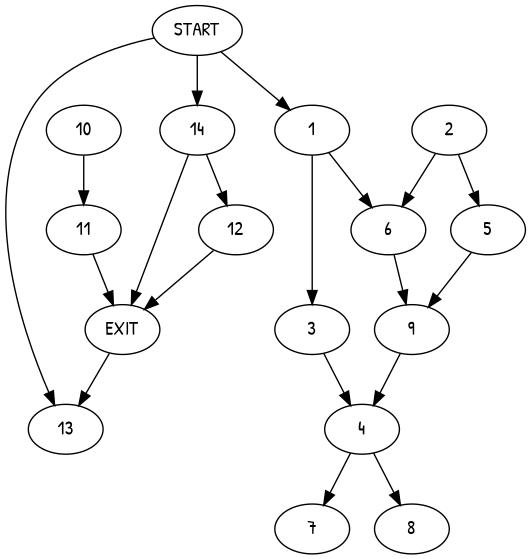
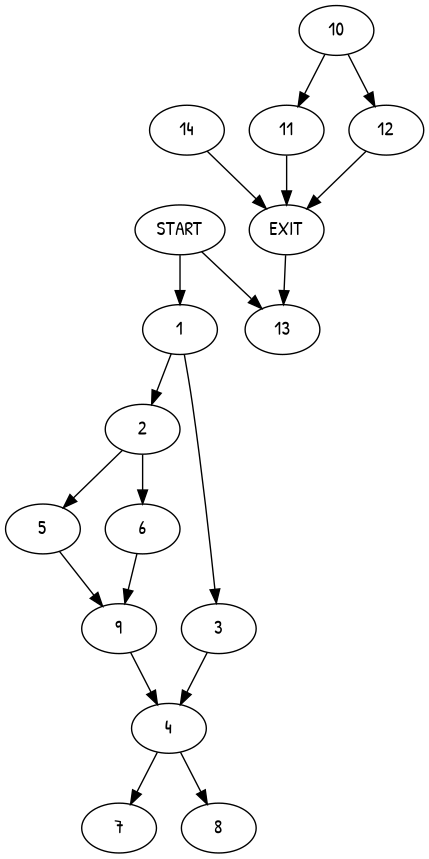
edge "START" -> "14": removed
edge "14" -> "12": now "10" -> "12"
edge "1" -> "6": now "1" -> "2"
